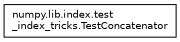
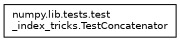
node "numpy.lib.index.test _index_tricks.TestConcatenator": label "numpy.lib.index.test _index_tricks.TestConcatenator" -> "numpy.lib.tests.test _index_tricks.TestConcatenator"
